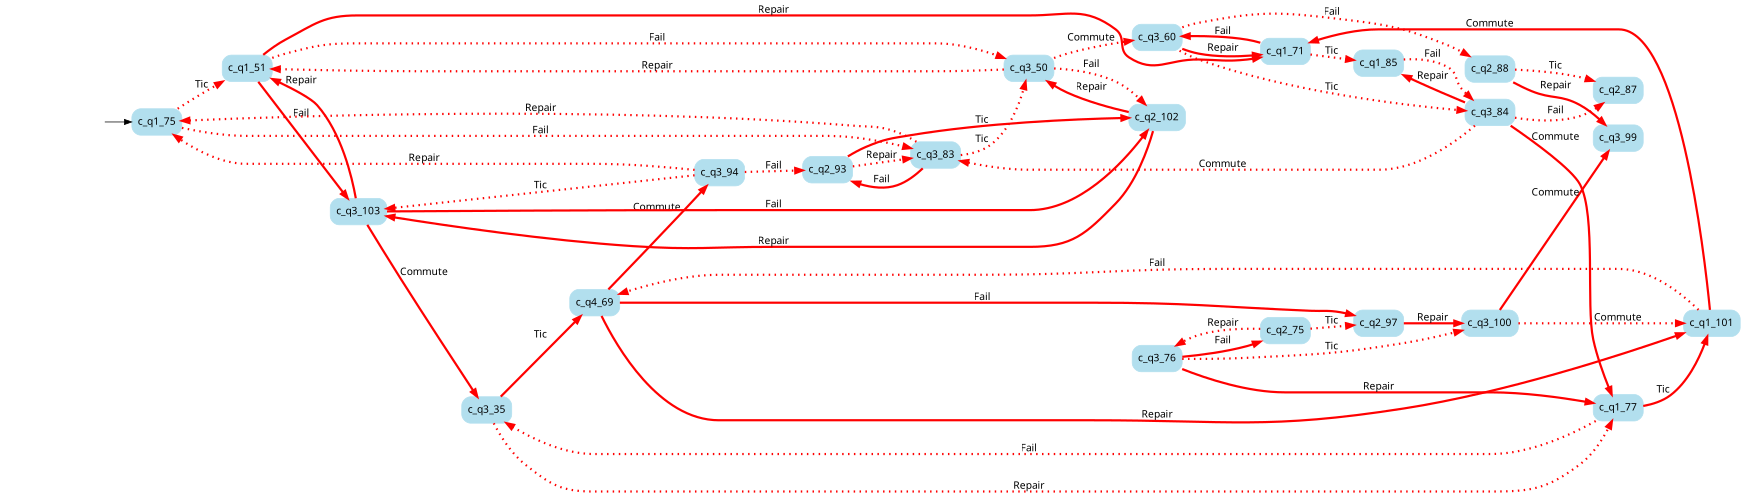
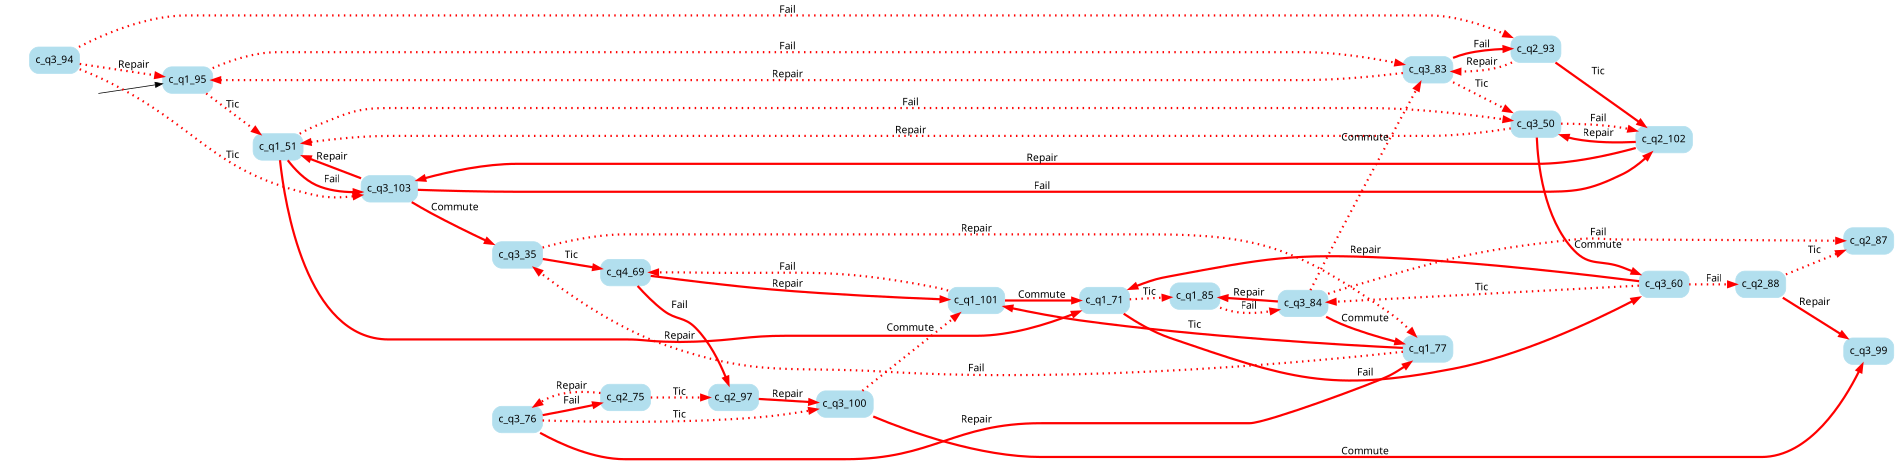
edge "c_q3_50" -> "c_q3_60": style dotted -> solid
node "c_q1_75": label "c_q1_75" -> "c_q1_95"
edge "c_q4_69" -> "c_q3_94": removed, label "Commute"
